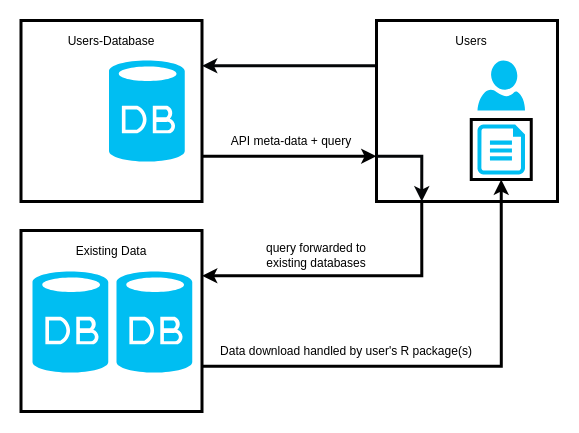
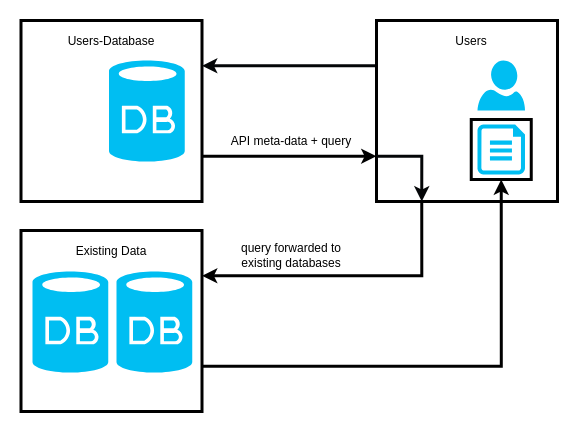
node "query forwarded to existing databases": moved (317, 256) -> (292, 256)
node "Data download handled by user's R package(s)": removed
